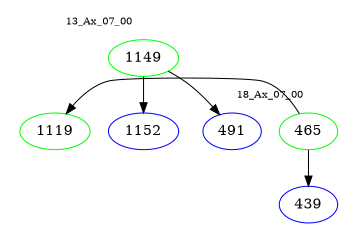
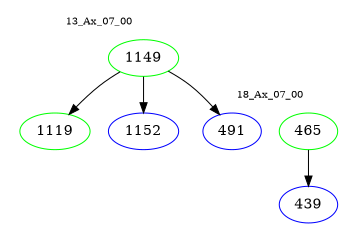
edge "465" -> "1119": now "1149" -> "1119"
